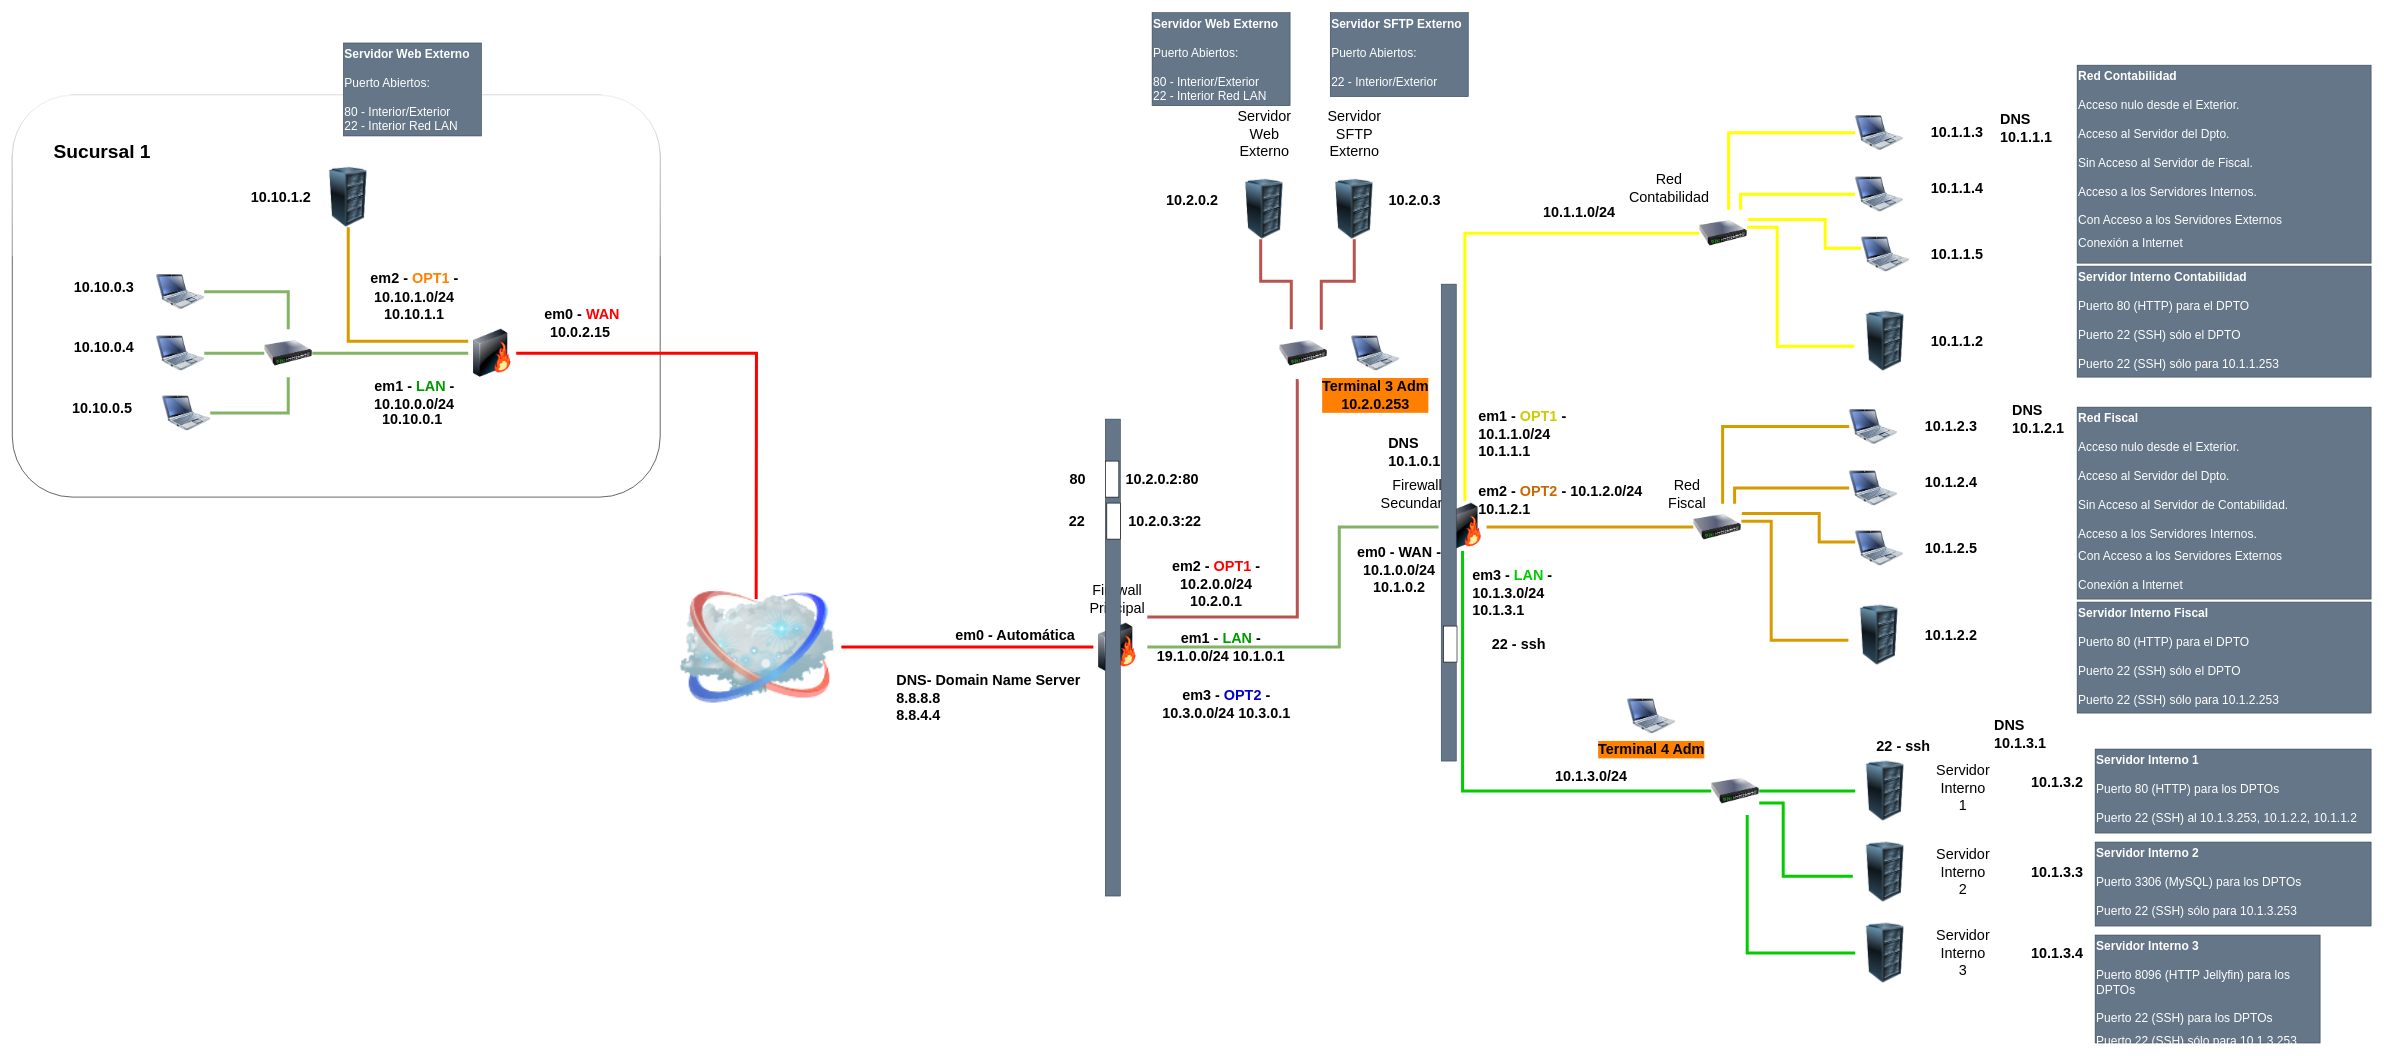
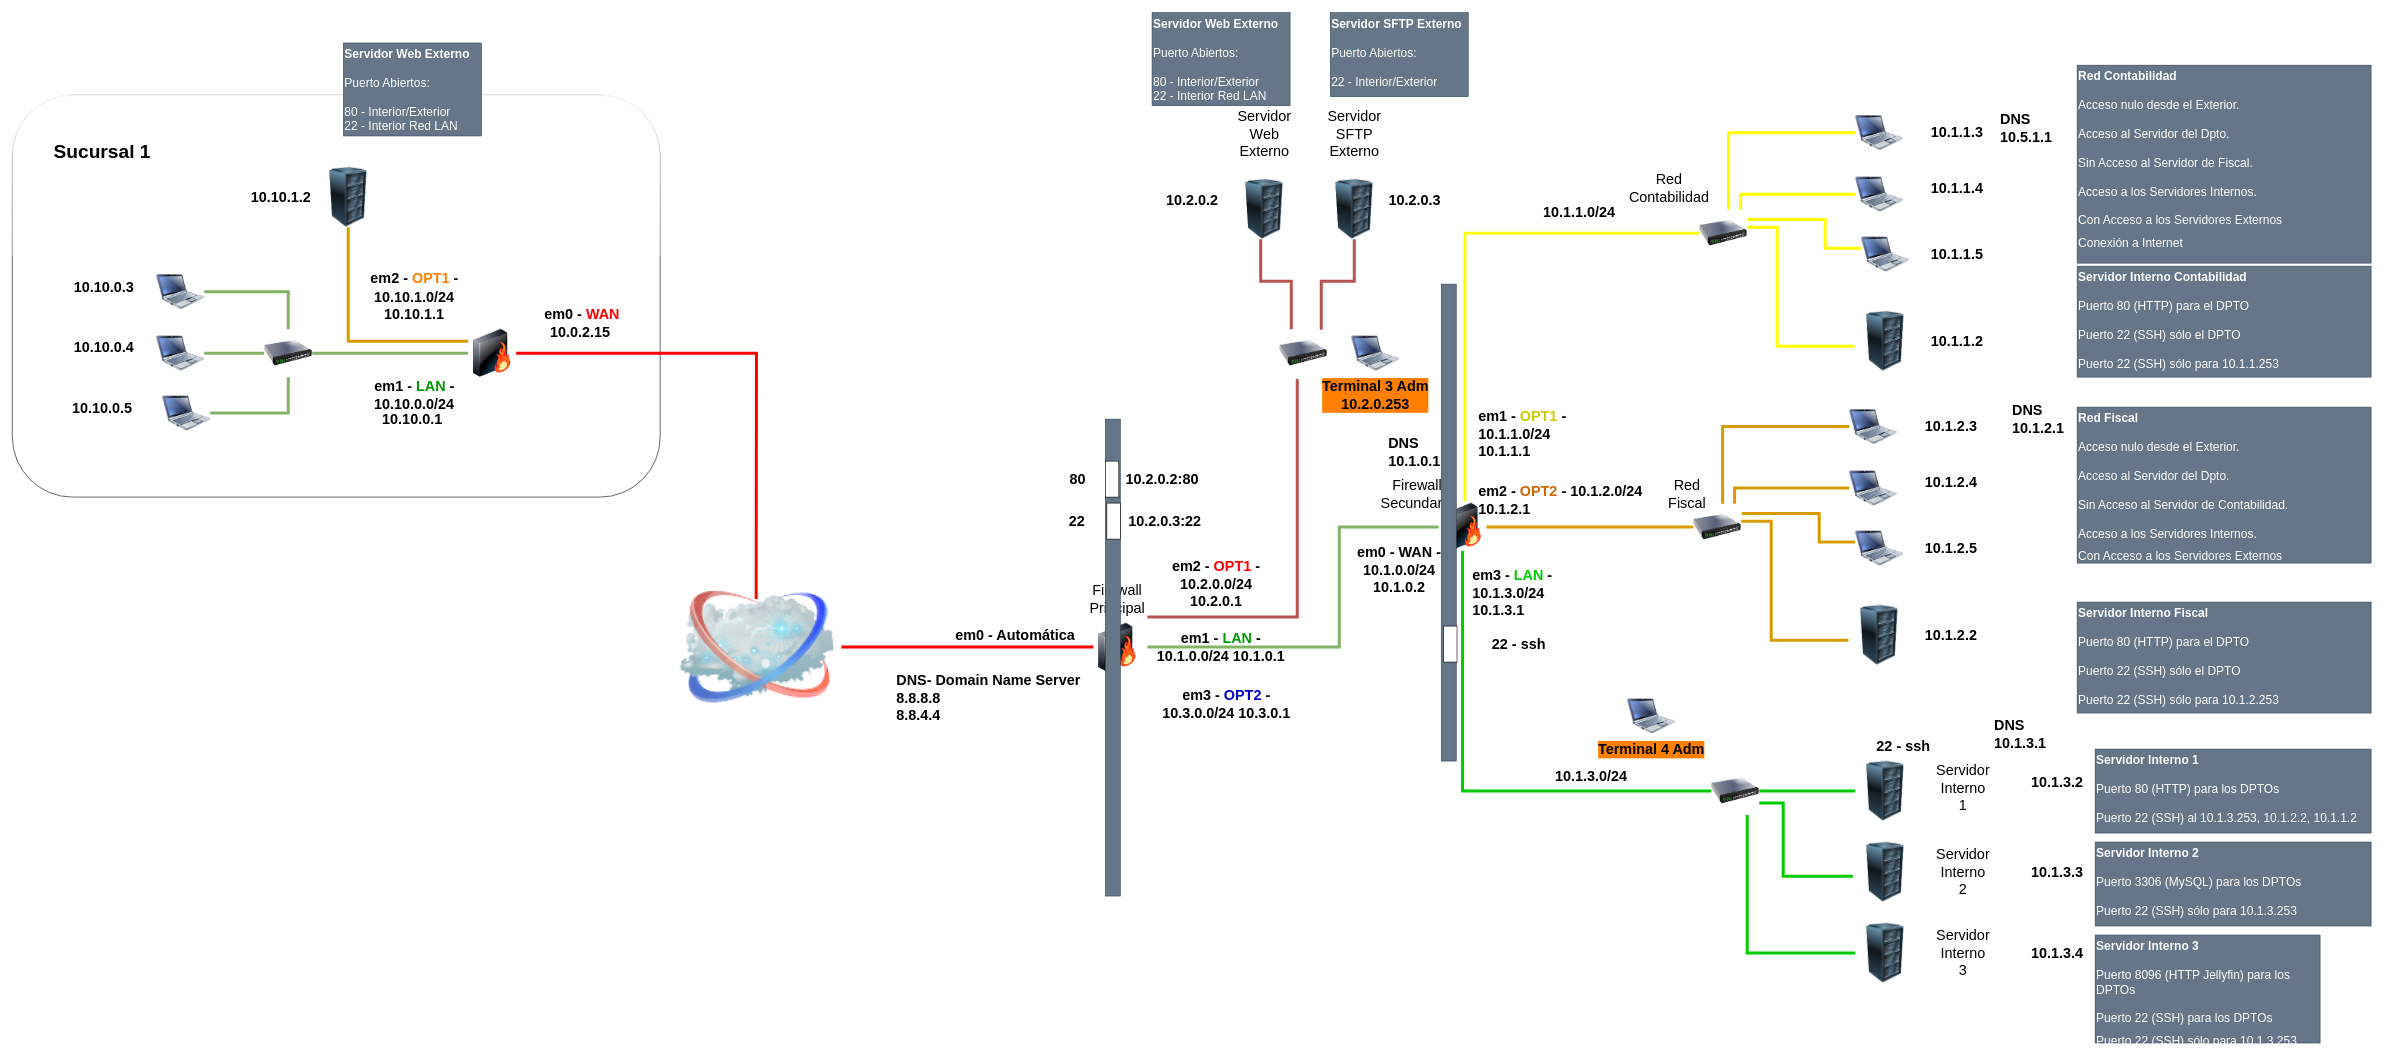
node "DNS 10.1.1.1": label "DNS 10.1.1.1" -> "DNS 10.5.1.1"
node "Red Fiscal Acceso nulo desde el Exterior. Acceso al Servidor del Dpto. Sin Acceso al Servidor de Contabilidad. Acceso a los Servidores Internos. Con Acceso a los Servidores Externos Conexión a Internet": size 294x192 -> 294x156
node "em1 - LAN - 19.1.0.0/24 10.1.0.1": label "em1 - LAN - 19.1.0.0/24 10.1.0.1" -> "em1 - LAN - 10.1.0.0/24 10.1.0.1"
